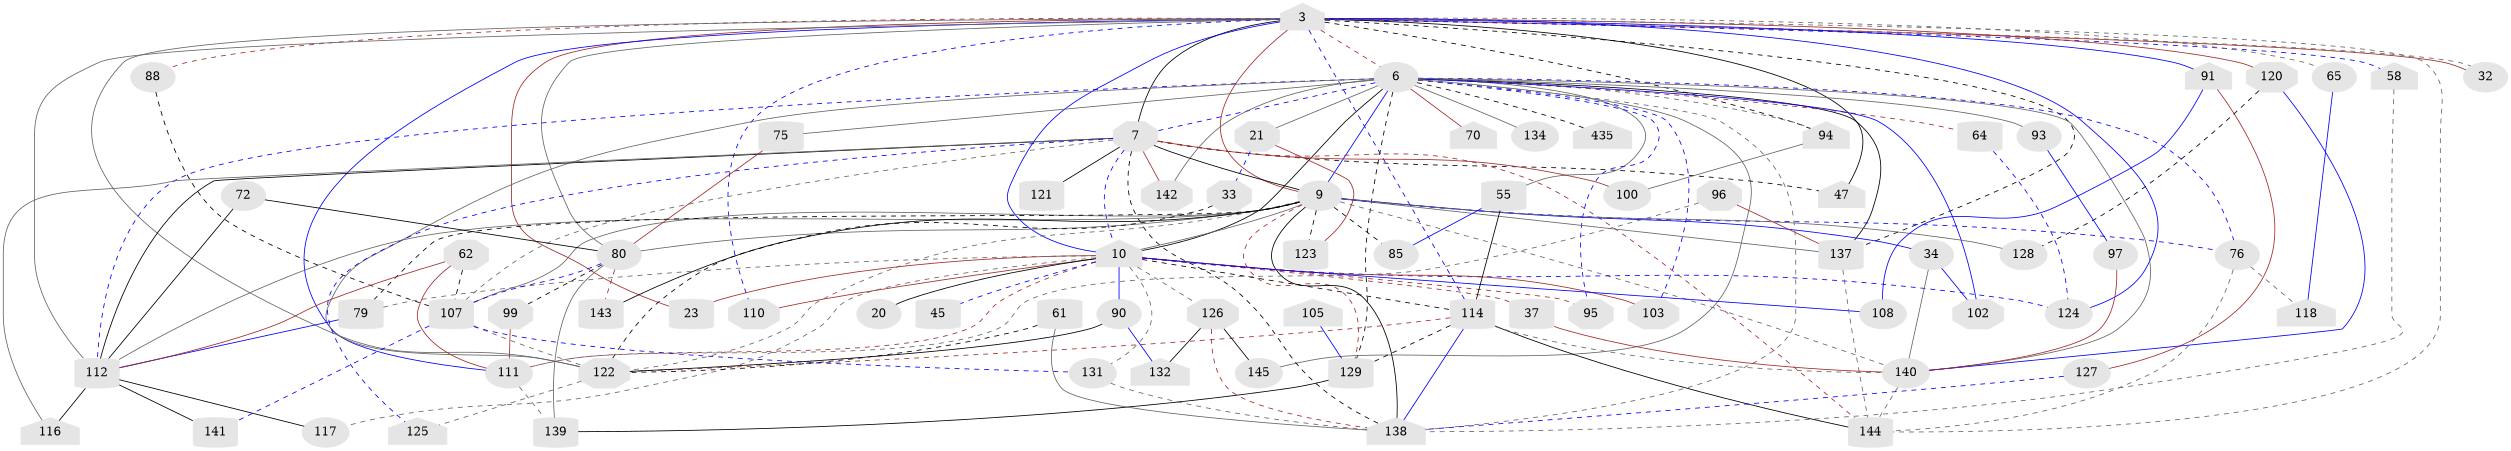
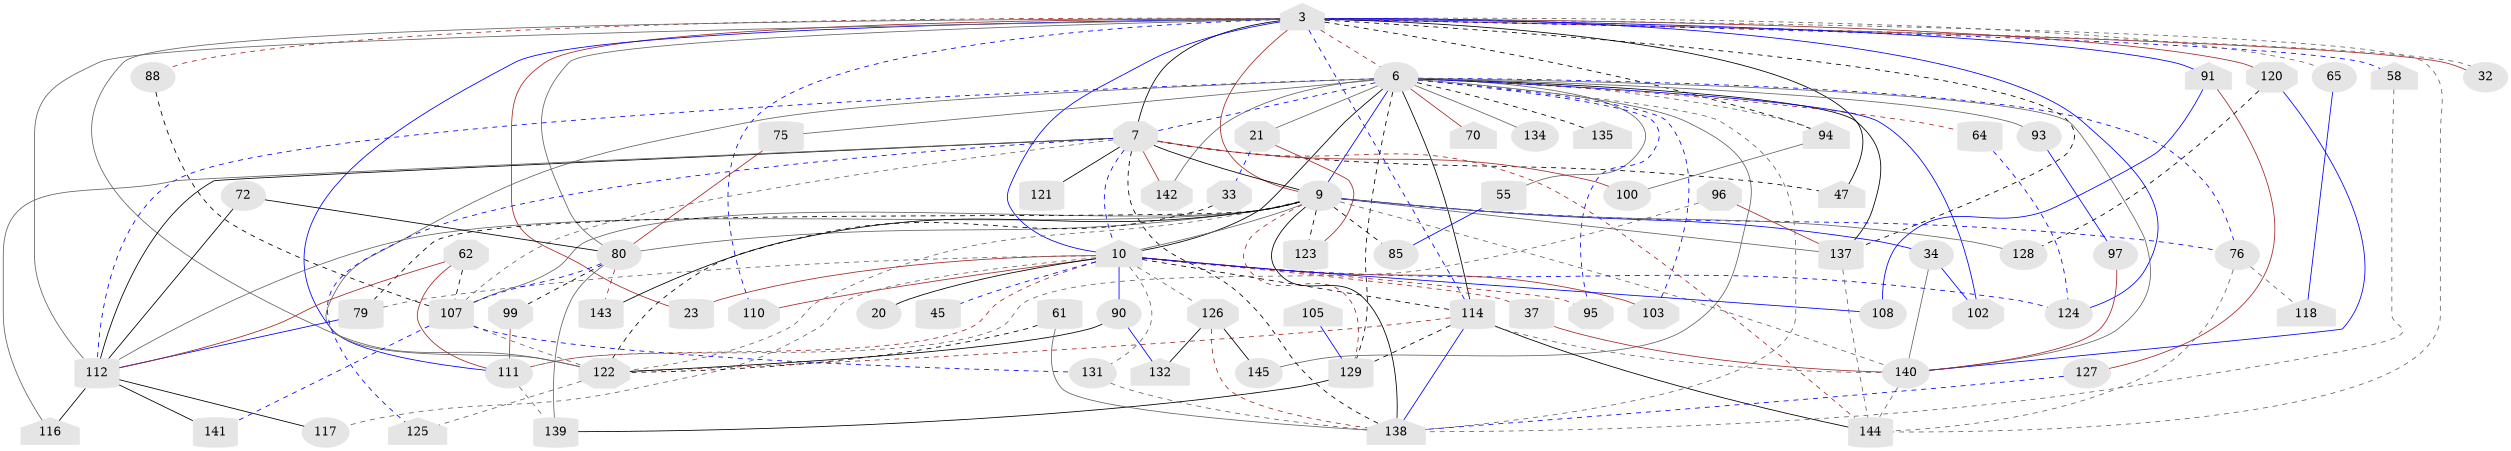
node "435": label "435" -> "135"
edge "55" -- "114": now "6" -- "114"
